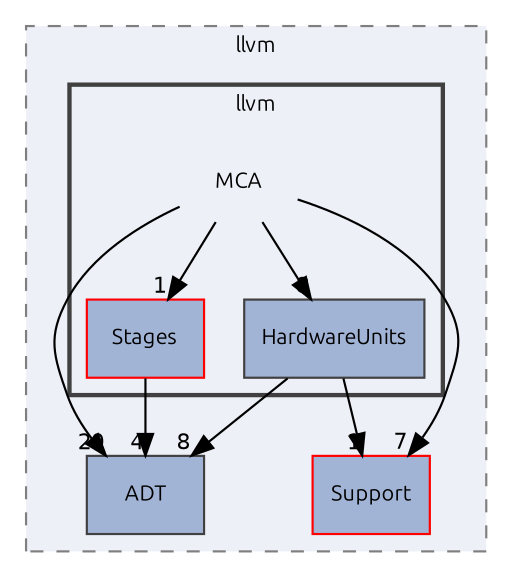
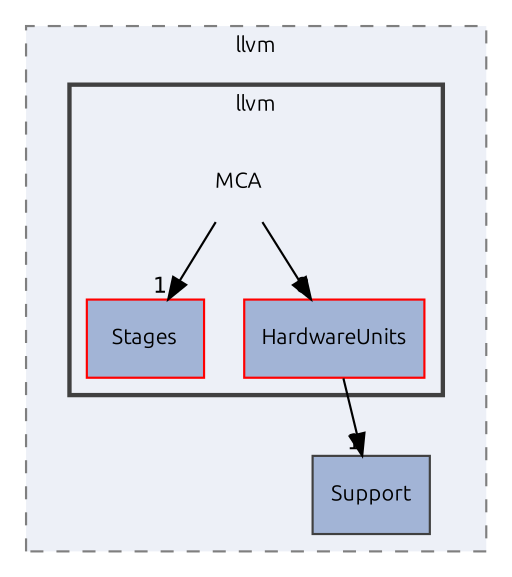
edge "MCA" -> "Support": removed
node "HardwareUnits": color grey25 -> red
node "ADT": removed
node "Support": color red -> grey25
